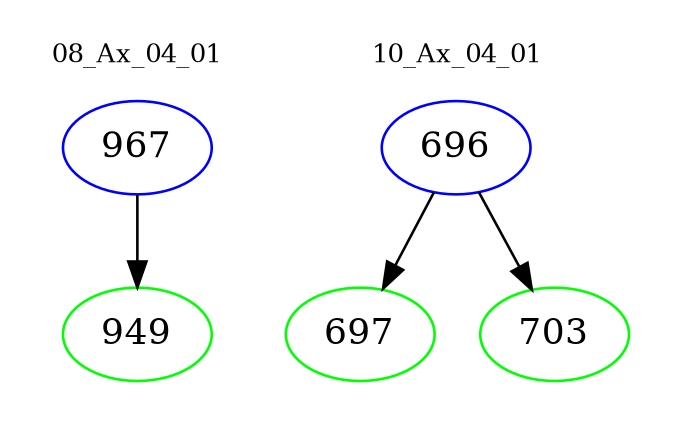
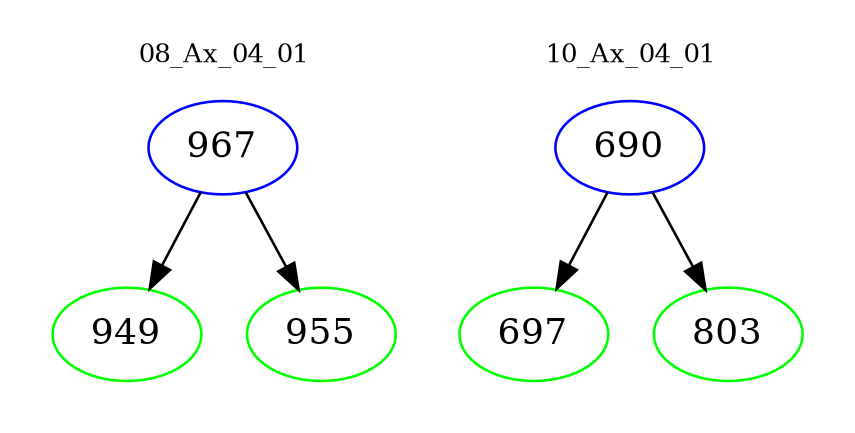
node "696": label "696" -> "690"
node "955": added
node "703": label "703" -> "803"
